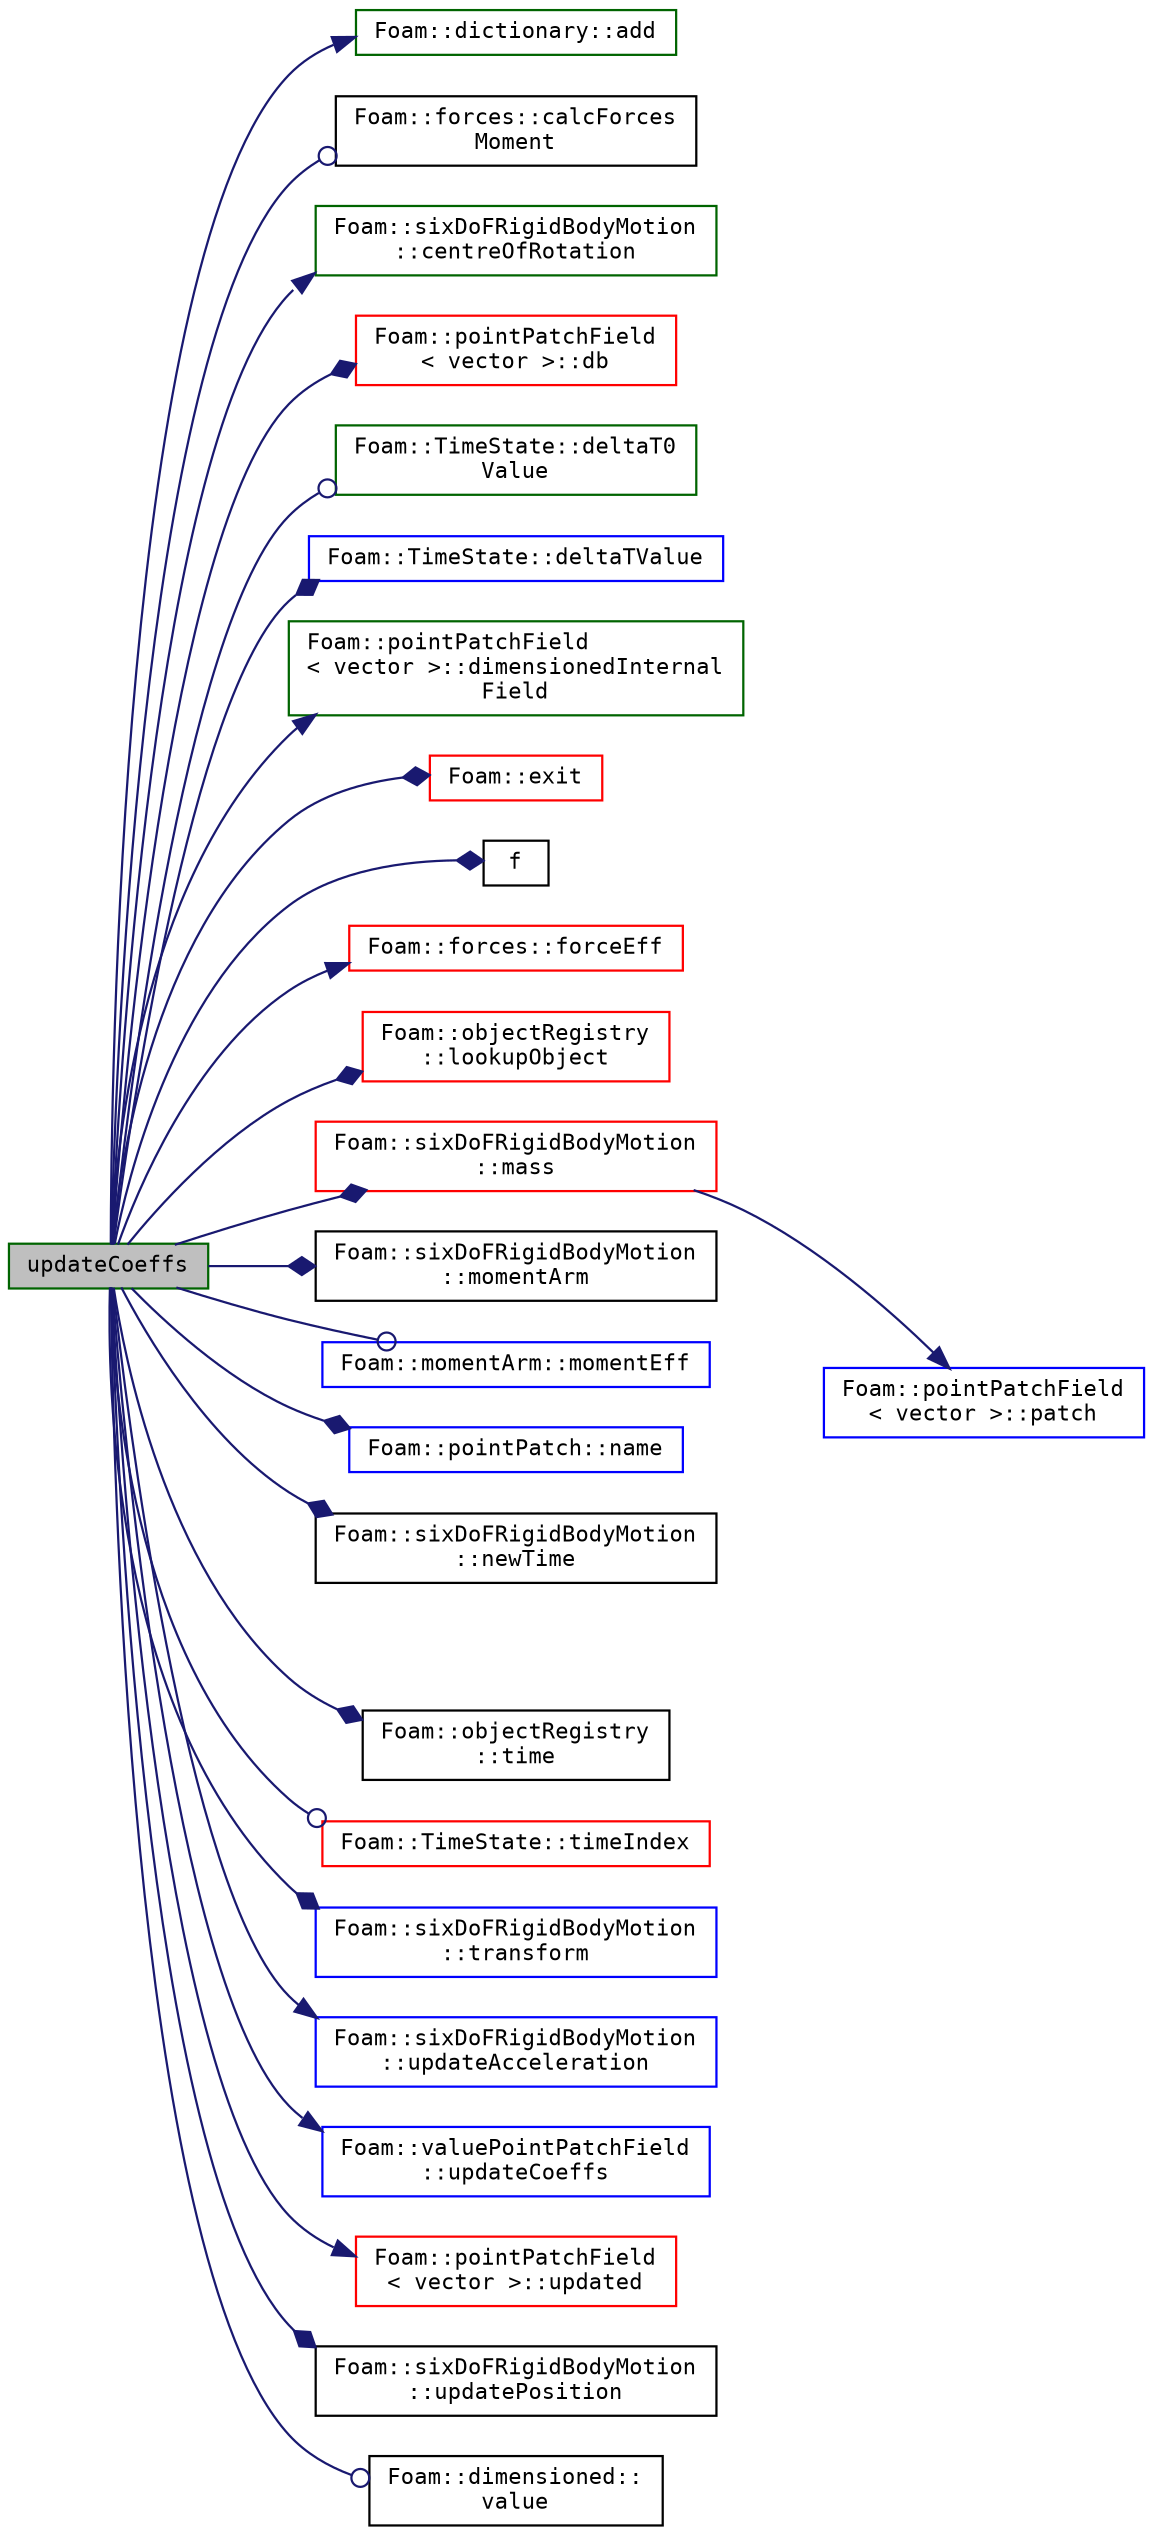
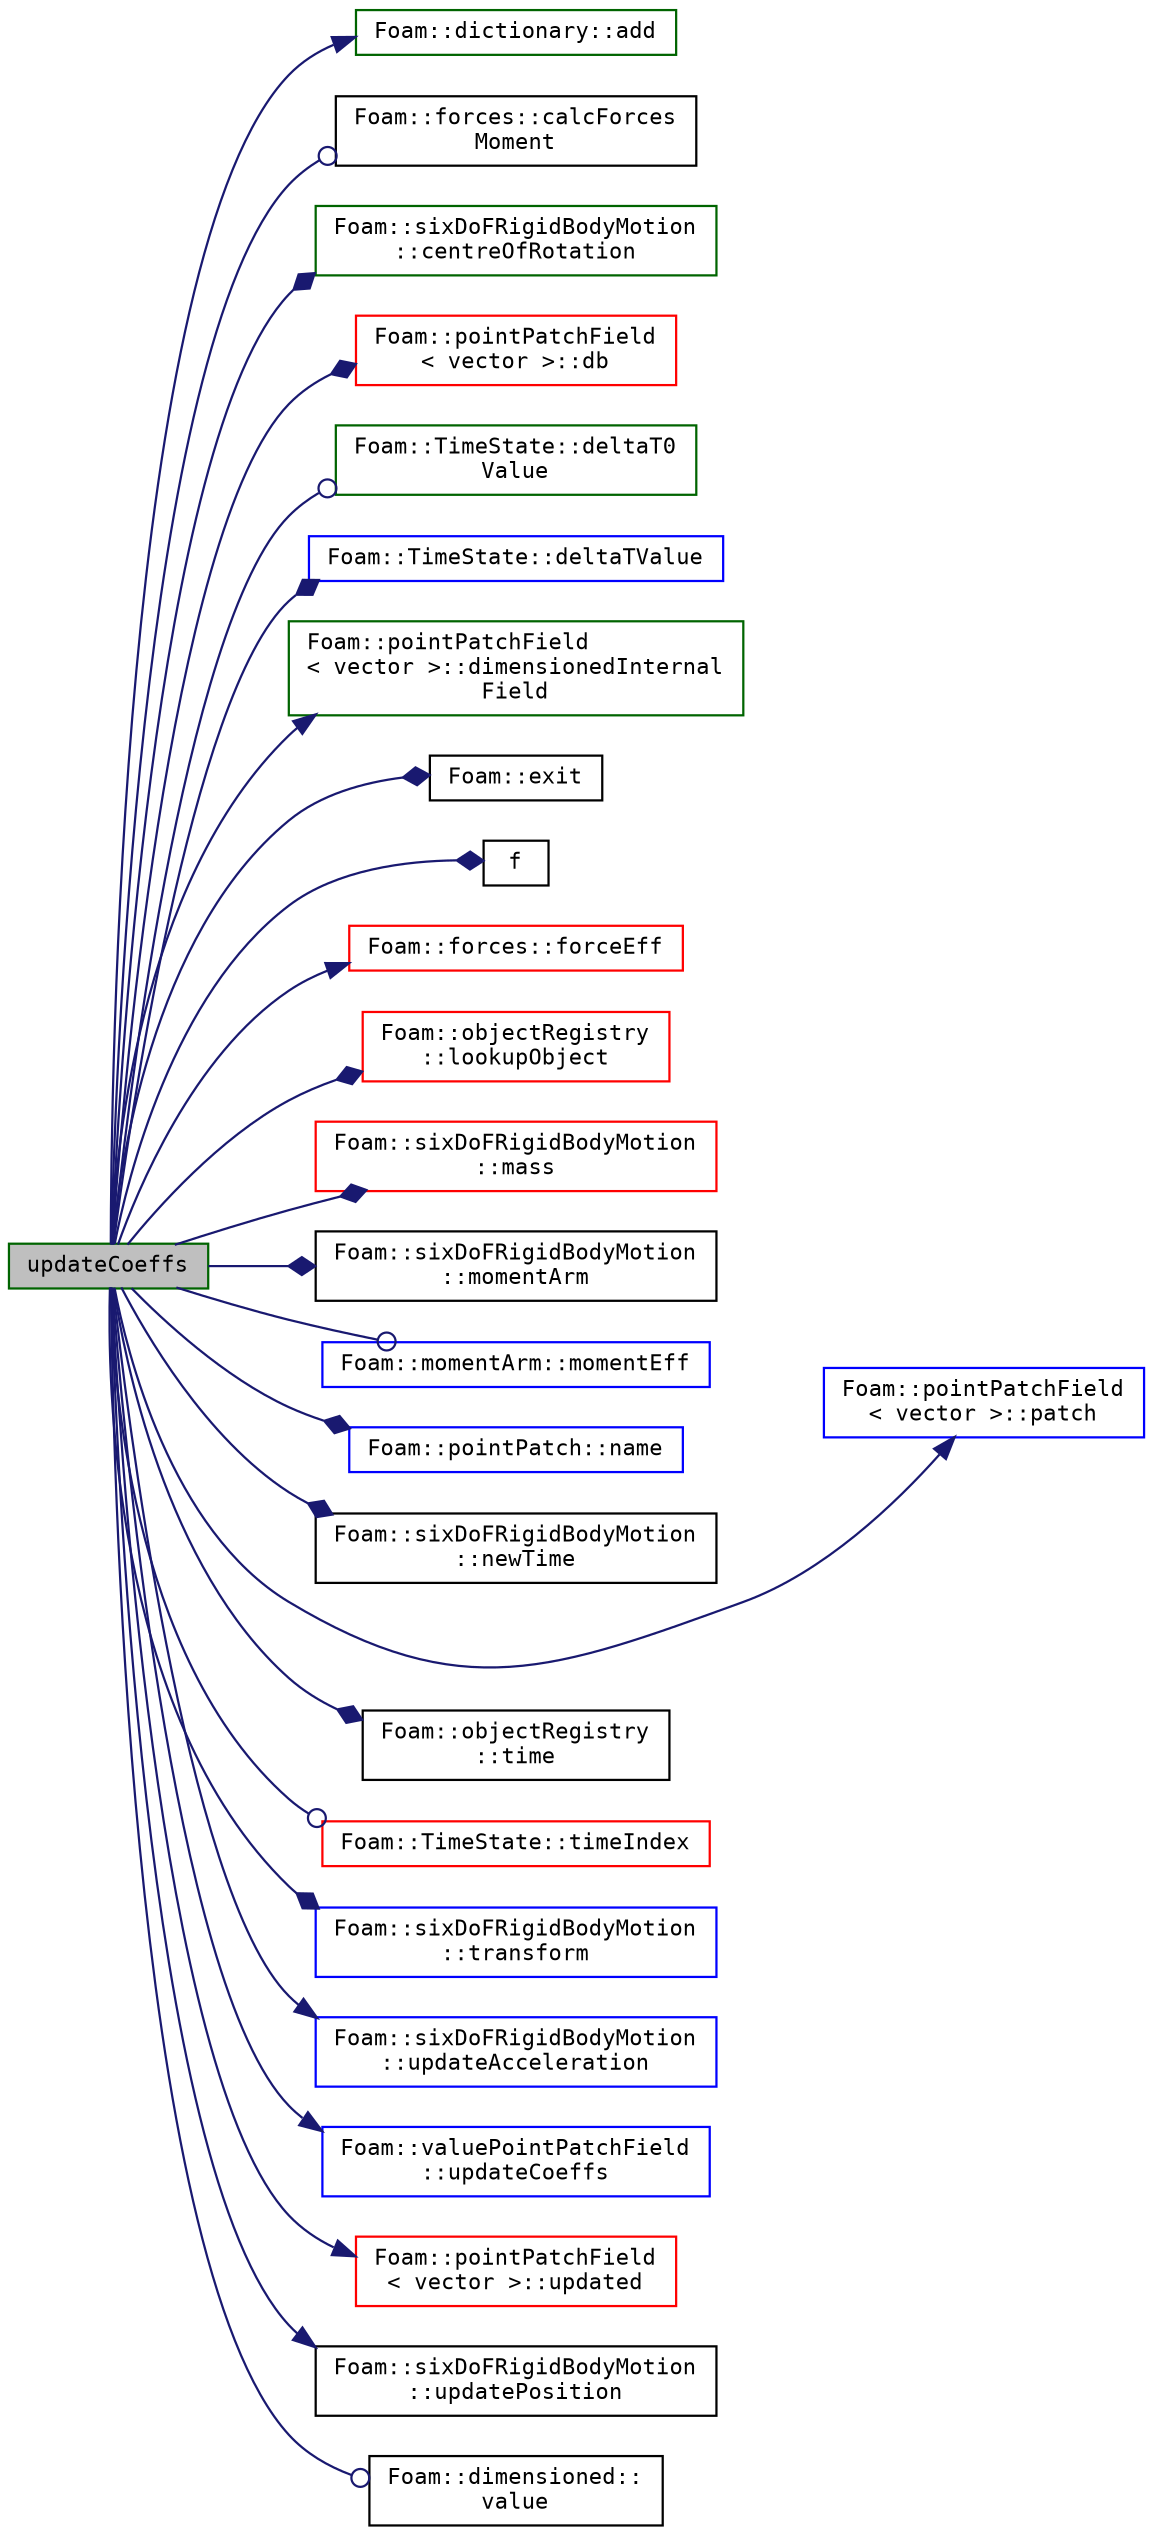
edge "updateCoeffs" -> "Foam::sixDoFRigidBodyMotion ::centreOfRotation": arrowhead normal -> diamond
node "Foam::exit": color red -> black
edge "Foam::sixDoFRigidBodyMotion ::mass" -> "Foam::pointPatchField < vector >::patch": now "updateCoeffs" -> "Foam::pointPatchField < vector >::patch"
edge "updateCoeffs" -> "Foam::sixDoFRigidBodyMotion ::updatePosition": arrowhead diamond -> normal
